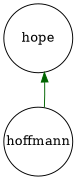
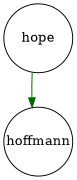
edge "hoffmann" -> "hope": reversed
